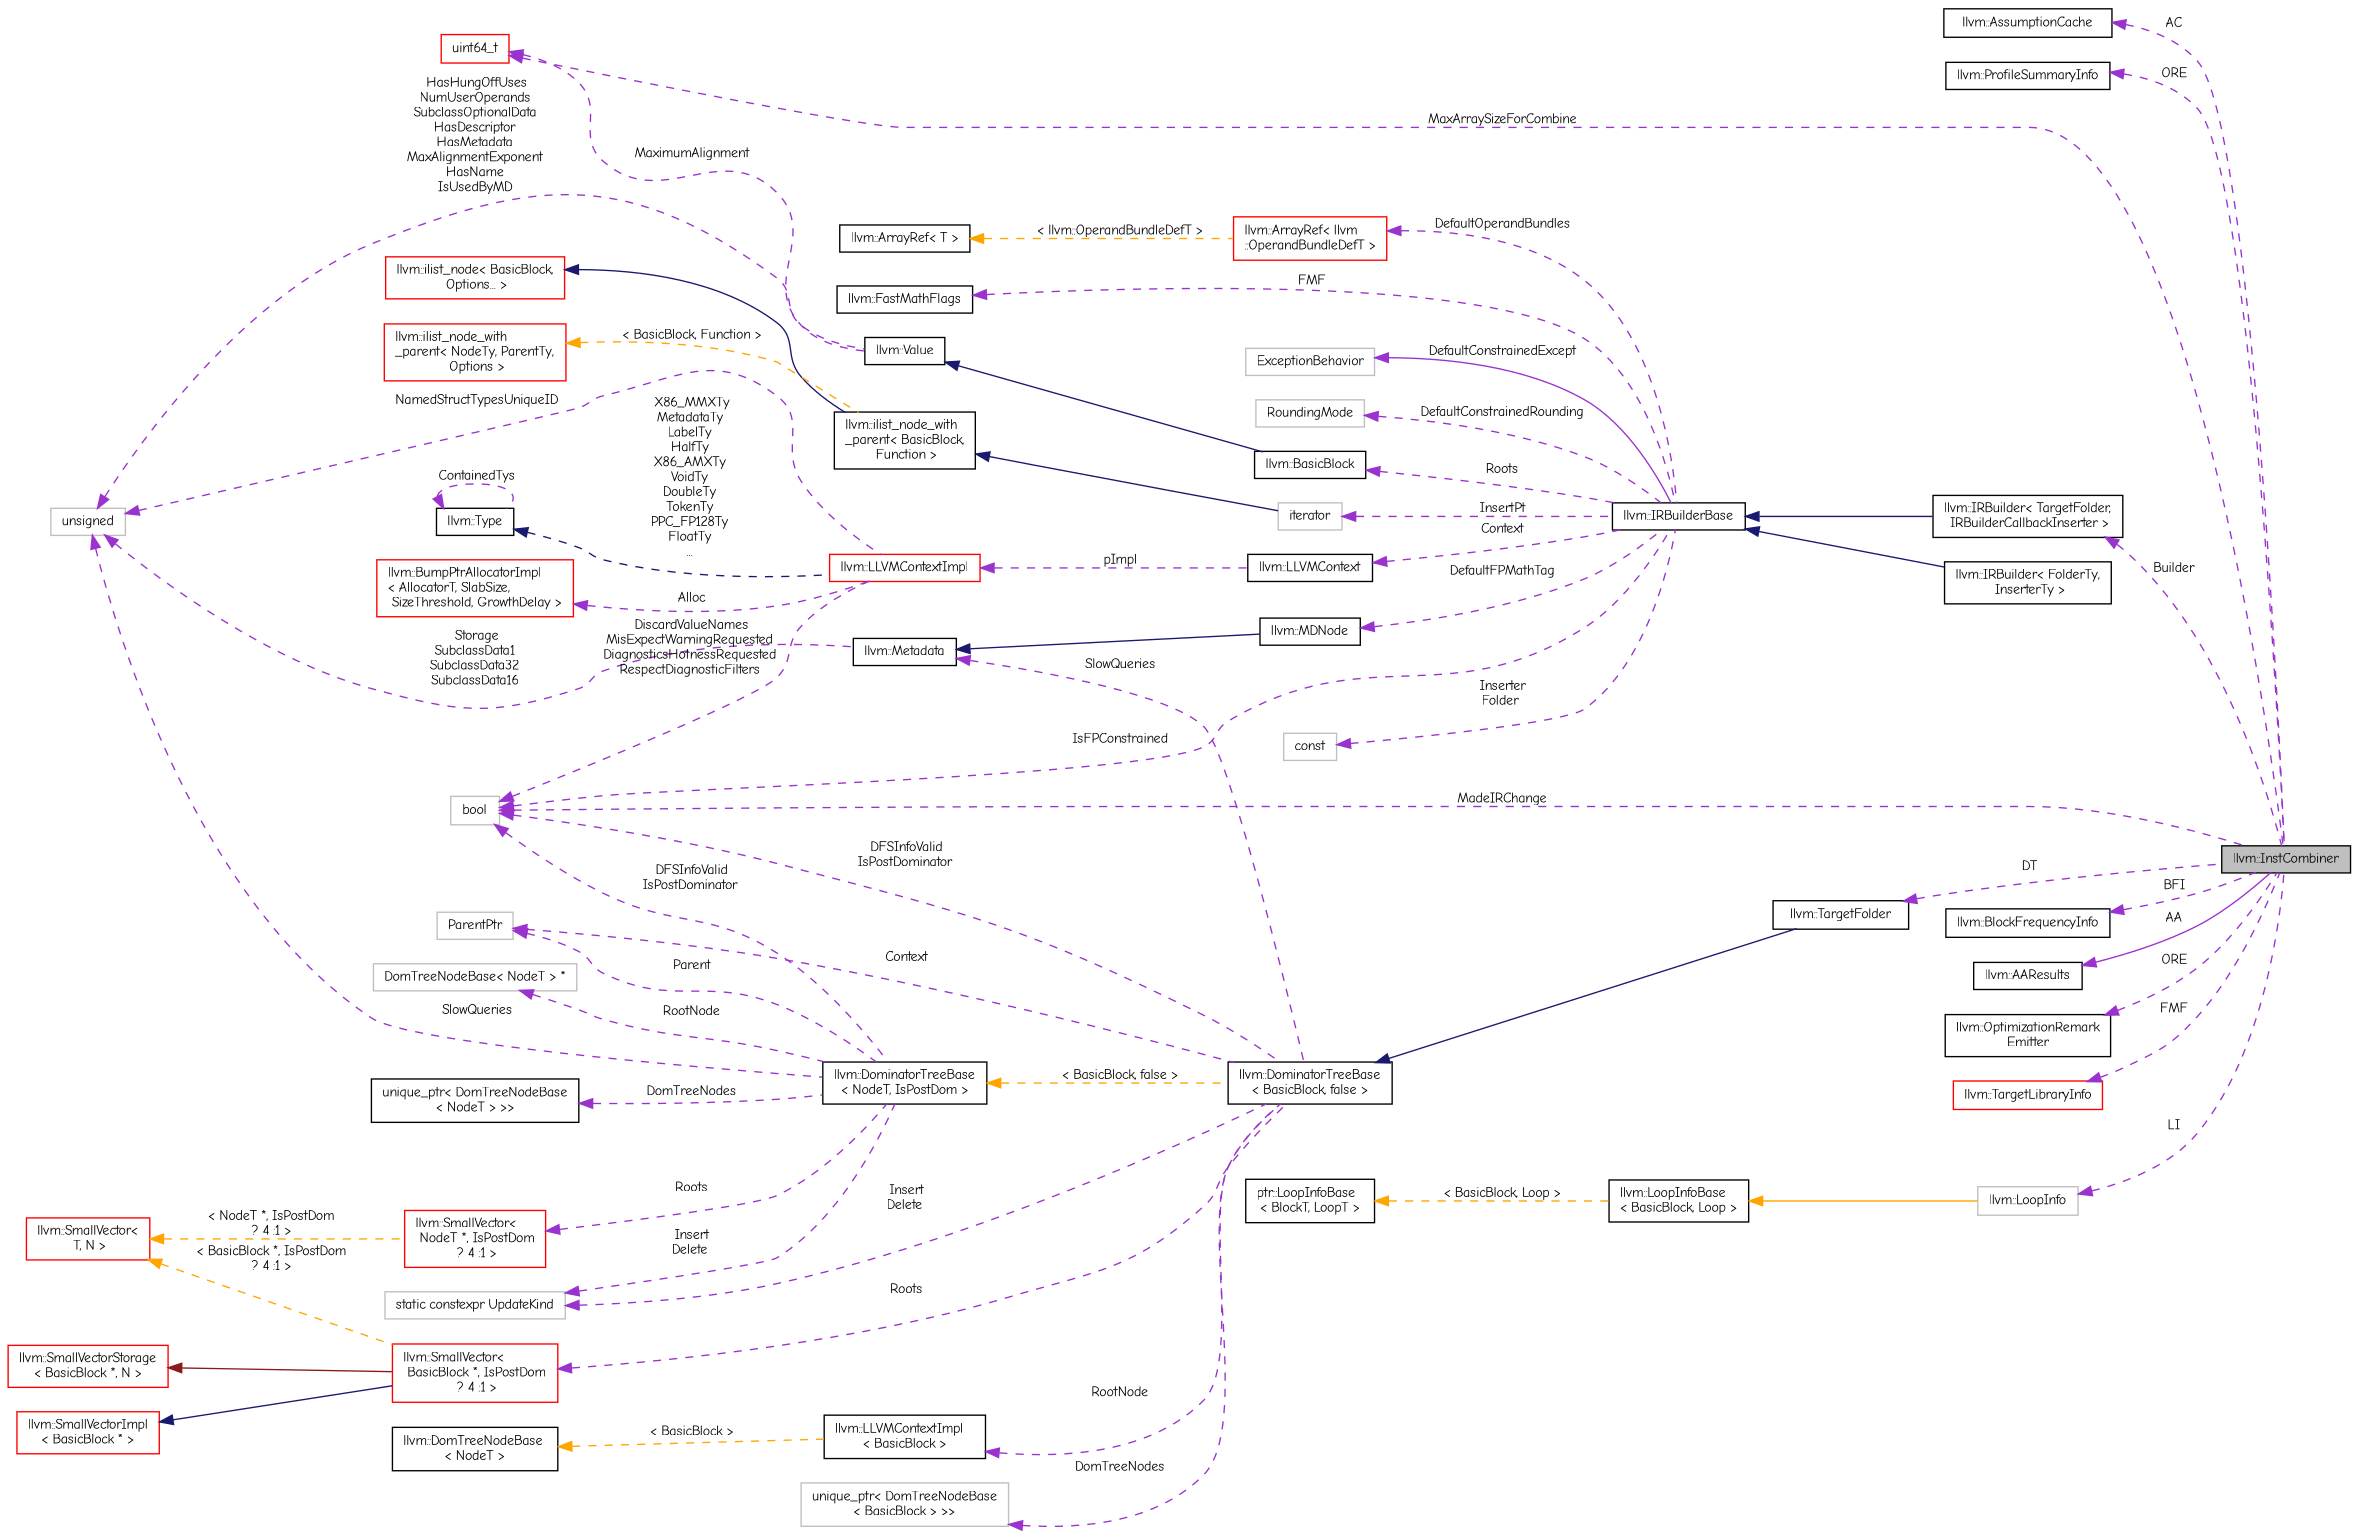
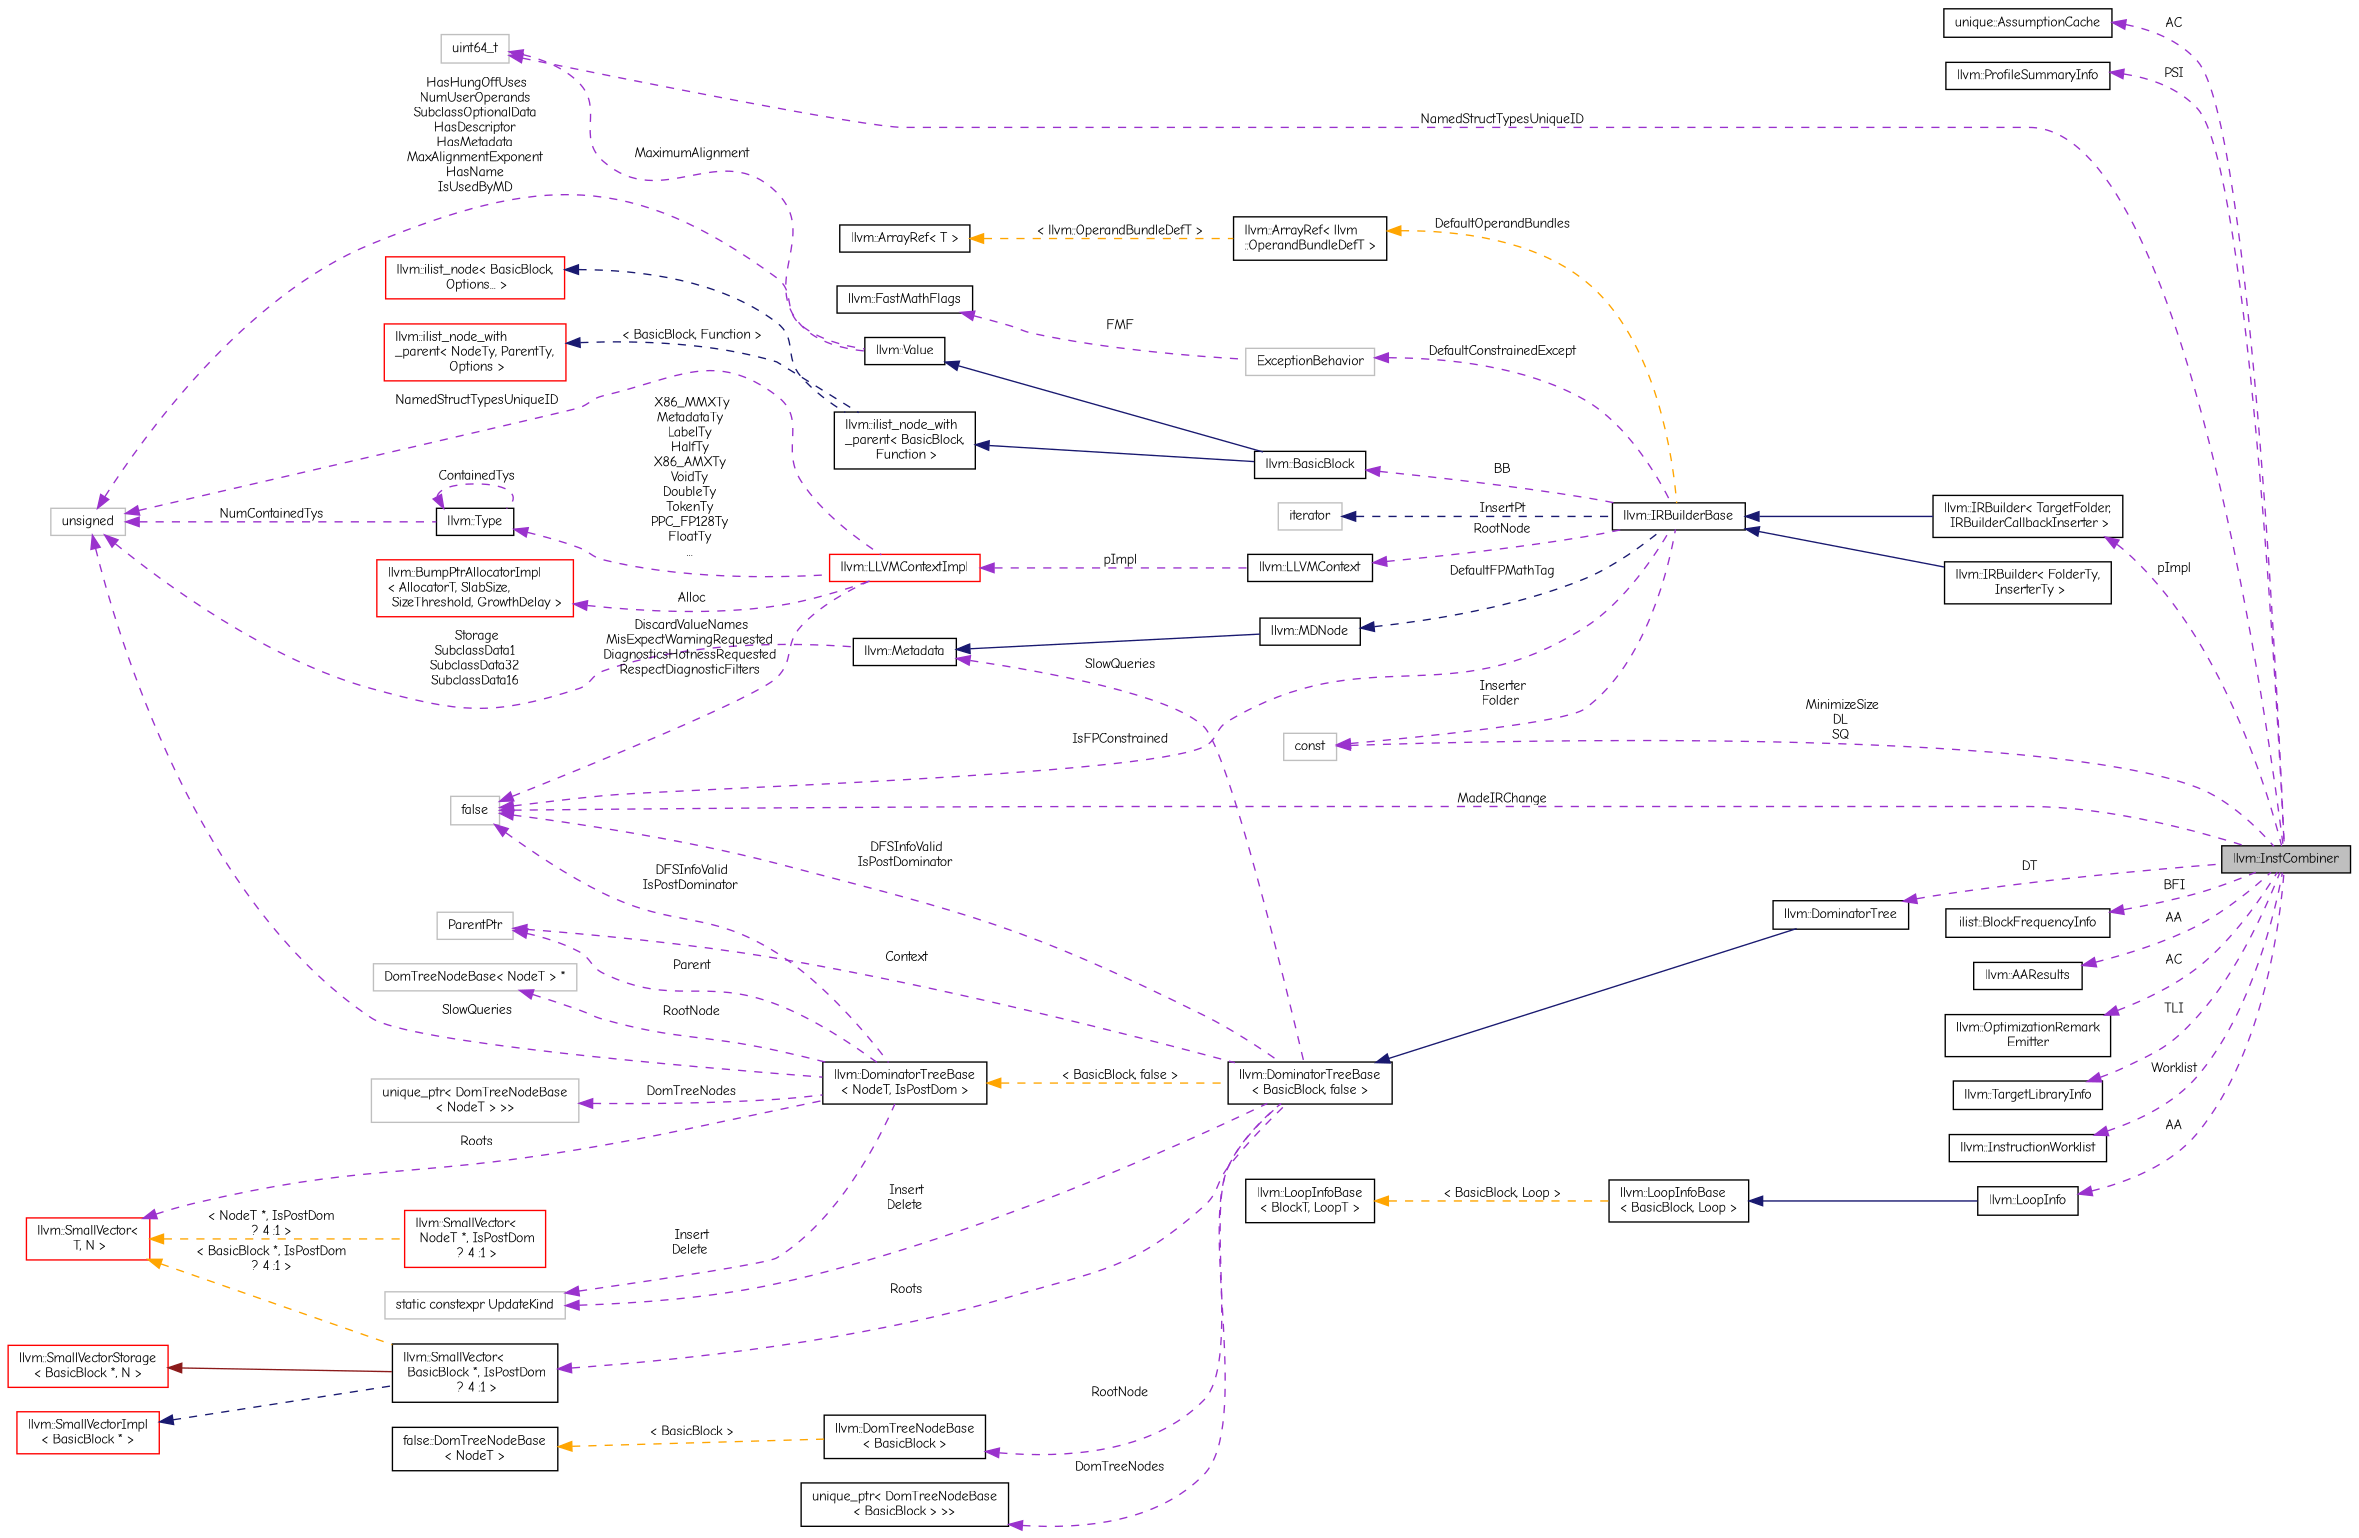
node "llvm::AssumptionCache": label "llvm::AssumptionCache" -> "unique::AssumptionCache"
node "uint64_t": color red -> grey75
edge "llvm::InstCombiner" -> "llvm::ProfileSummaryInfo": label " ORE" -> " PSI"
edge "llvm::InstCombiner" -> "uint64_t": label " MaxArraySizeForCombine" -> " NamedStructTypesUniqueID"
node "llvm::ArrayRef< llvm ::OperandBundleDefT >": color red -> black
edge "llvm::IRBuilderBase" -> "llvm::FastMathFlags": now "ExceptionBehavior" -> "llvm::FastMathFlags"
edge "llvm::IRBuilderBase" -> "llvm::ArrayRef< llvm ::OperandBundleDefT >": color darkorchid3 -> orange
edge "llvm::ilist_node_with _parent< BasicBlock, Function >" -> "llvm::ilist_node< BasicBlock, Options... >": style solid -> dashed
edge "llvm::ilist_node_with _parent< BasicBlock, Function >" -> "llvm::ilist_node_with _parent< NodeTy, ParentTy, Options >": color orange -> midnightblue
edge "llvm::IRBuilderBase" -> "ExceptionBehavior": style solid -> dashed
node "RoundingMode": removed
edge "llvm::IRBuilderBase" -> "llvm::BasicBlock": label " Roots" -> " BB"
edge "iterator" -> "llvm::ilist_node_with _parent< BasicBlock, Function >": now "llvm::BasicBlock" -> "llvm::ilist_node_with _parent< BasicBlock, Function >"
edge "llvm::IRBuilderBase" -> "iterator": color darkorchid3 -> midnightblue
edge "llvm::Type" -> "unsigned": added, label "NumContainedTys"
edge "llvm::IRBuilderBase" -> "llvm::LLVMContext": label " Context" -> " RootNode"
edge "llvm::InstCombiner" -> "llvm::IRBuilder< TargetFolder, IRBuilderCallbackInserter >": label " Builder" -> " pImpl"
edge "llvm::LLVMContextImpl" -> "llvm::Type": color midnightblue -> darkorchid3
edge "llvm::IRBuilderBase" -> "llvm::MDNode": color darkorchid3 -> midnightblue
edge "llvm::InstCombiner" -> "const": added, label "MinimizeSize DL SQ"
node "bool": label "bool" -> "false"
node "llvm::TargetFolder": label "llvm::TargetFolder" -> "llvm::DominatorTree"
node "llvm::BlockFrequencyInfo": label "llvm::BlockFrequencyInfo" -> "ilist::BlockFrequencyInfo"
edge "llvm::InstCombiner" -> "llvm::AAResults": style solid -> dashed
edge "llvm::InstCombiner" -> "llvm::OptimizationRemark Emitter": label " ORE" -> " AC"
edge "llvm::InstCombiner" -> "llvm::TargetLibraryInfo": label " FMF" -> " TLI"
node "llvm::TargetLibraryInfo": color red -> black
node "unique_ptr< DomTreeNodeBase < NodeT > >>": color black -> grey75
edge "llvm::InstCombiner" -> "llvm::LoopInfo": label " LI" -> " AA"
node "llvm::InstructionWorklist": added
node "ptr::LoopInfoBase < BlockT, LoopT >": label "ptr::LoopInfoBase < BlockT, LoopT >" -> "llvm::LoopInfoBase < BlockT, LoopT >"
edge "llvm::LoopInfo" -> "llvm::LoopInfoBase < BasicBlock, Loop >": color orange -> midnightblue
node "llvm::LoopInfo": color grey75 -> black
edge "llvm::DominatorTreeBase < NodeT, IsPostDom >" -> "llvm::SmallVector< NodeT *, IsPostDom ? 4 :1 >": now "llvm::DominatorTreeBase < NodeT, IsPostDom >" -> "llvm::SmallVector< T, N >"
node "llvm::SmallVector< BasicBlock *, IsPostDom ? 4 :1 >": color red -> black
edge "llvm::SmallVector< BasicBlock *, IsPostDom ? 4 :1 >" -> "llvm::SmallVectorImpl < BasicBlock * >": style solid -> dashed
node "llvm::LLVMContextImpl < BasicBlock >": label "llvm::LLVMContextImpl < BasicBlock >" -> "llvm::DomTreeNodeBase < BasicBlock >"
node "llvm::DomTreeNodeBase < NodeT >": label "llvm::DomTreeNodeBase < NodeT >" -> "false::DomTreeNodeBase < NodeT >"
node "unique_ptr< DomTreeNodeBase < BasicBlock > >>": color grey75 -> black
